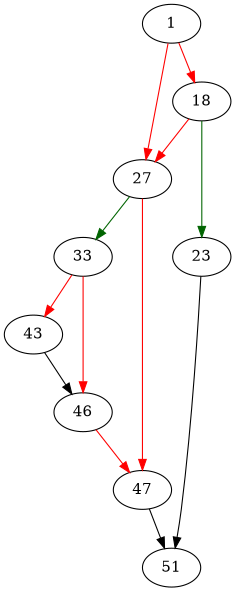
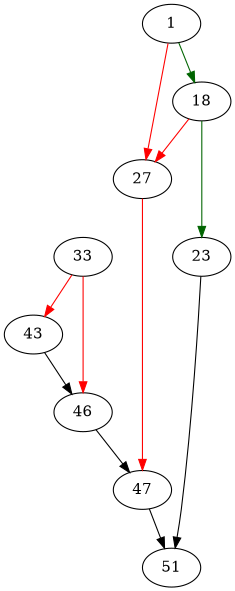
edge "1" -> "18": color red -> darkgreen
edge "27" -> "33": removed
edge "46" -> "47": color red -> black
